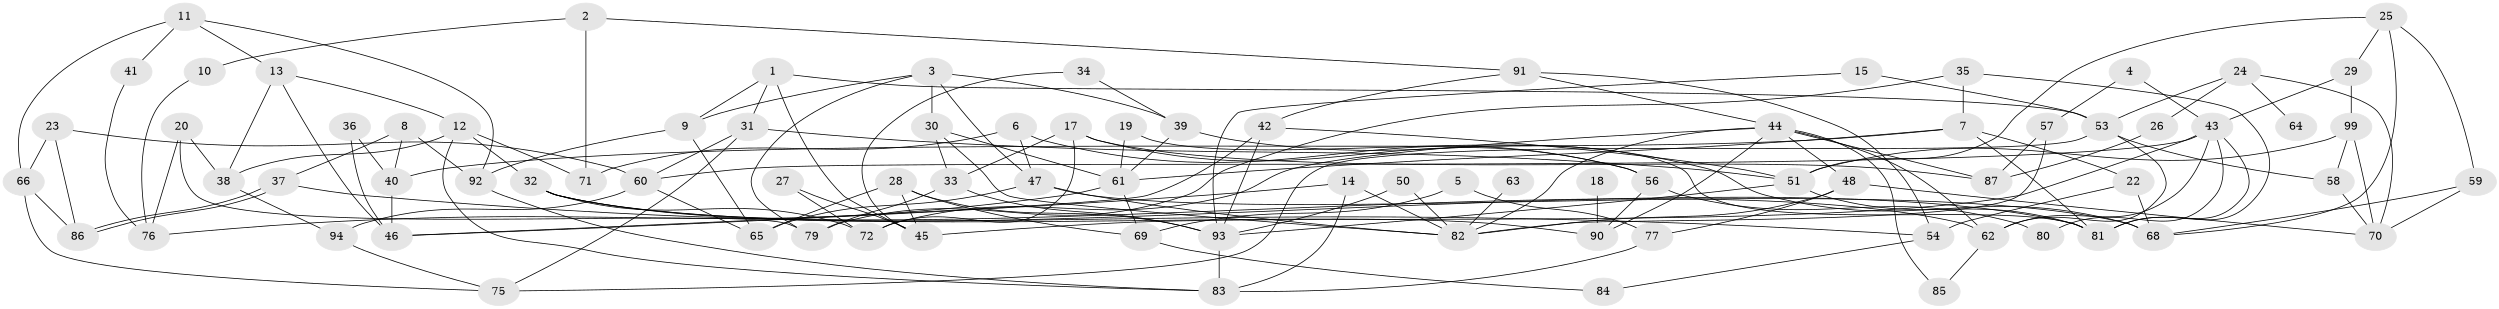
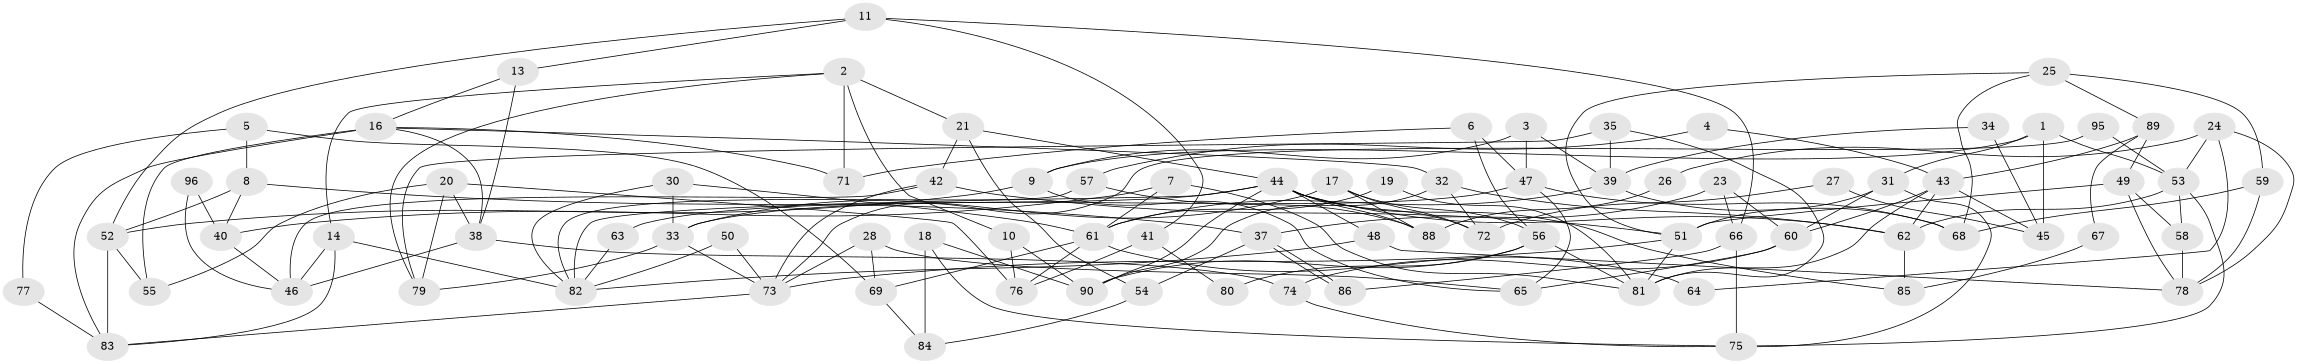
node "91": label "91" -> "21"
node "15": label "15" -> "95"
node "29": label "29" -> "89"
edge "2" -- "14": added
edge "35" -- "7": now "35" -- "39"
edge "3" -- "30": removed
edge "3" -- "79": now "2" -- "79"
node "36": label "36" -> "96"
node "12": label "12" -> "16"
node "99": label "99" -> "49"
edge "5" -- "8": added
edge "13" -- "46": now "38" -- "46"
edge "23" -- "86": now "23" -- "37"
node "92": label "92" -> "52"
node "87": label "87" -> "88"
node "22": removed
edge "44" -- "63": added
edge "28" -- "45": removed
edge "32" -- "81": now "56" -- "81"
edge "43" -- "80": now "41" -- "80"
edge "48" -- "77": removed
edge "47" -- "82": now "47" -- "33"
node "94": label "94" -> "74"
node "93": label "93" -> "73"
node "67": added
node "70": label "70" -> "78"
edge "10" -- "90": added
edge "61" -- "64": added
node "55": added
edge "18" -- "84": added
edge "18" -- "75": added
